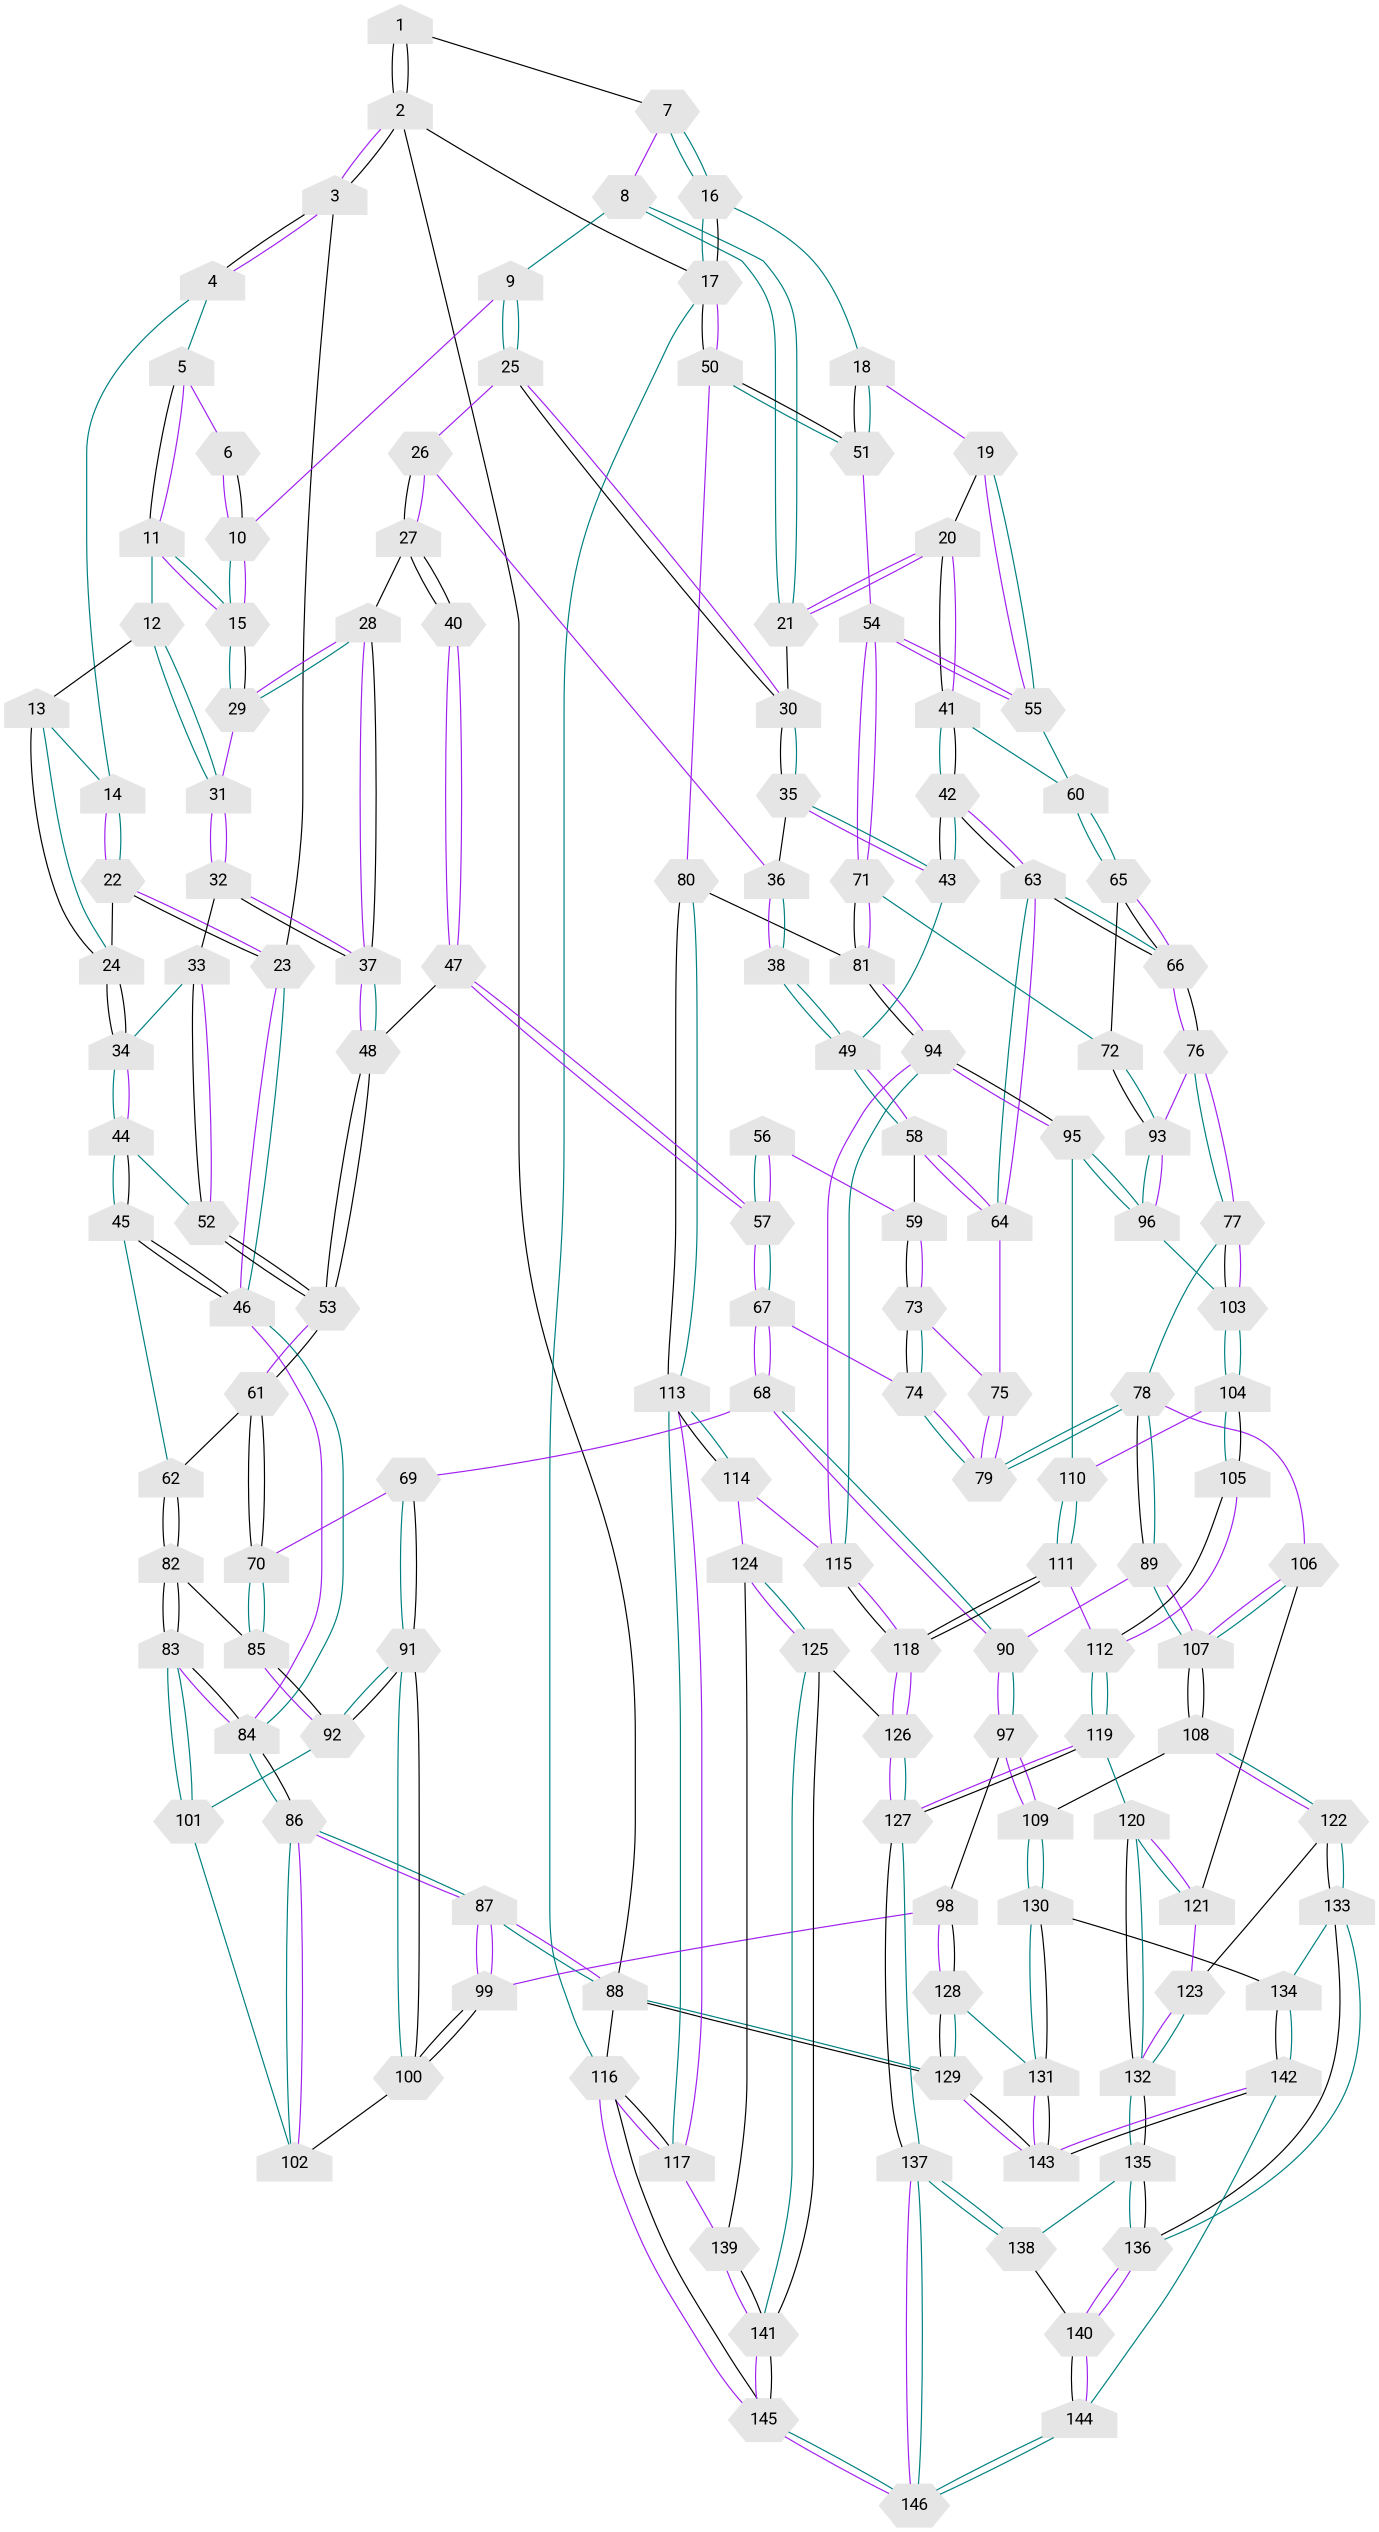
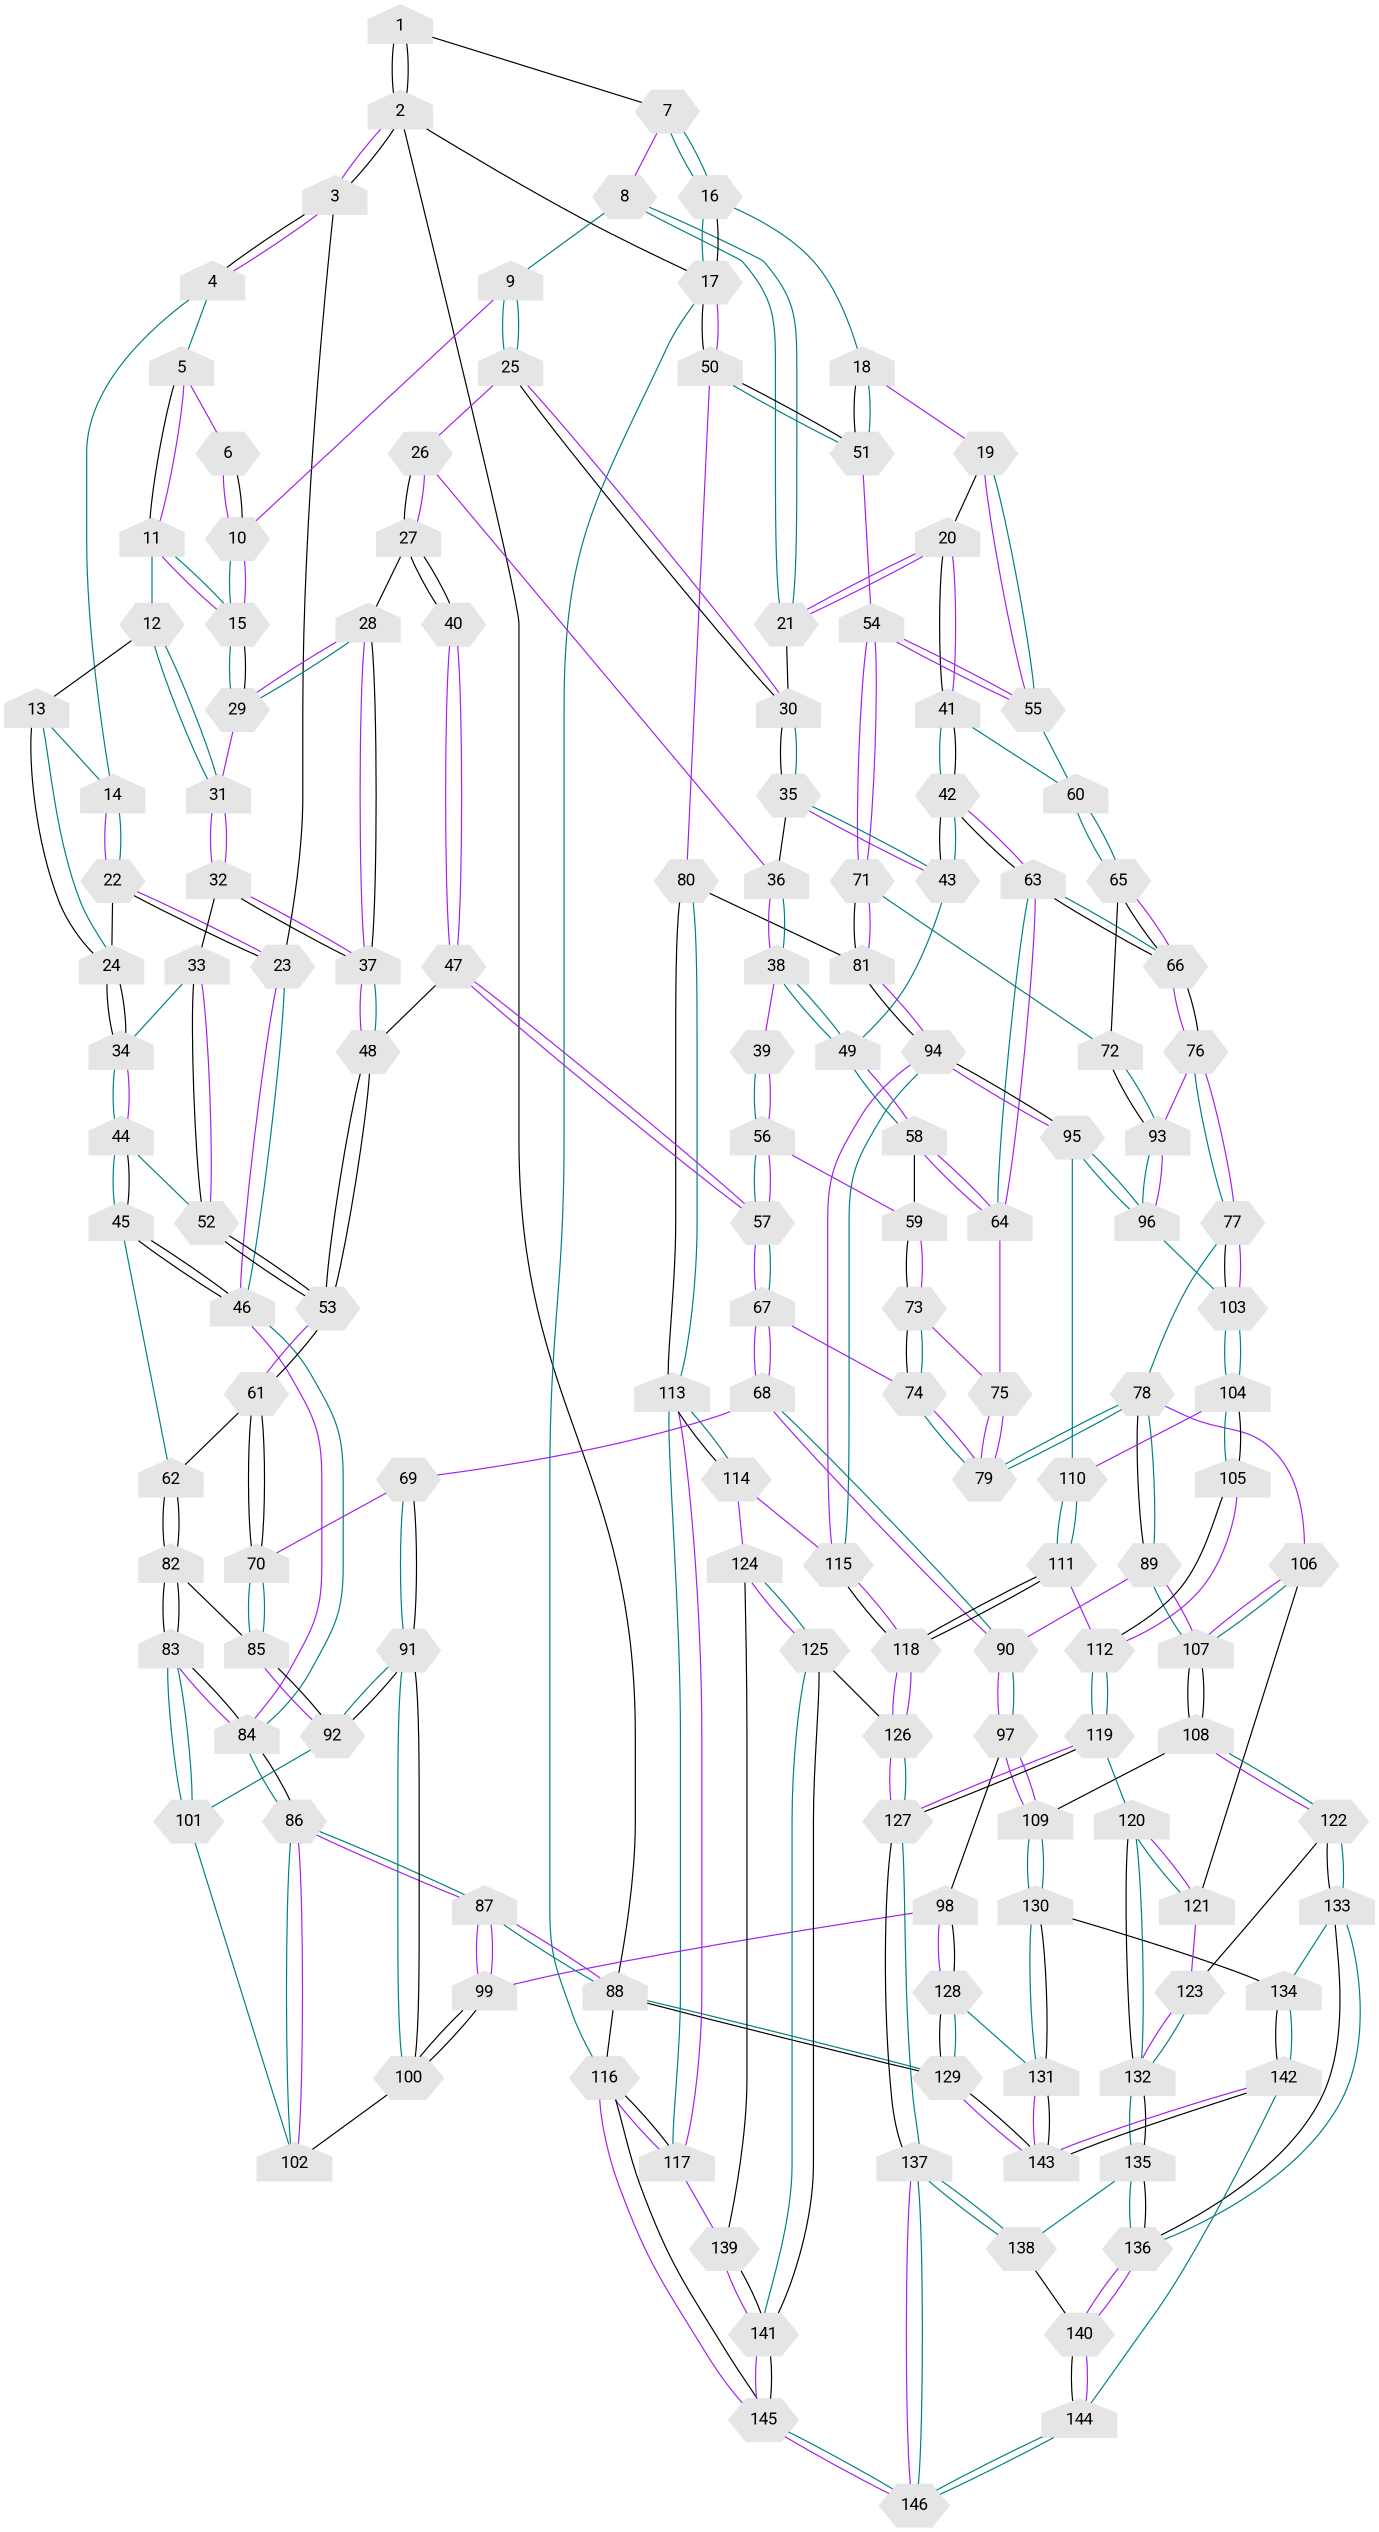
node "39": added
